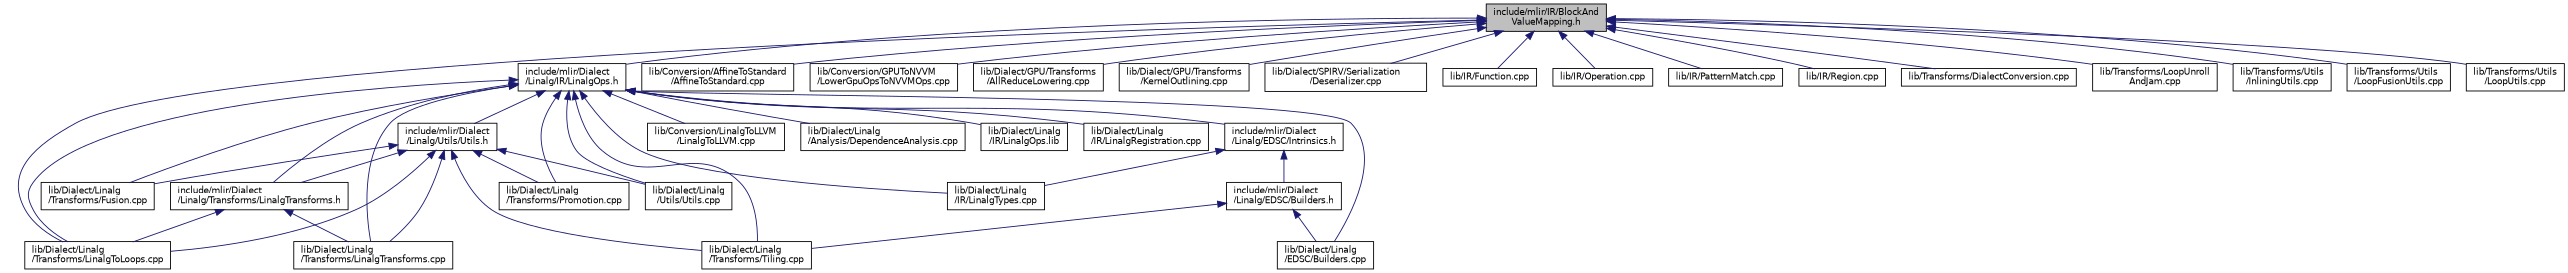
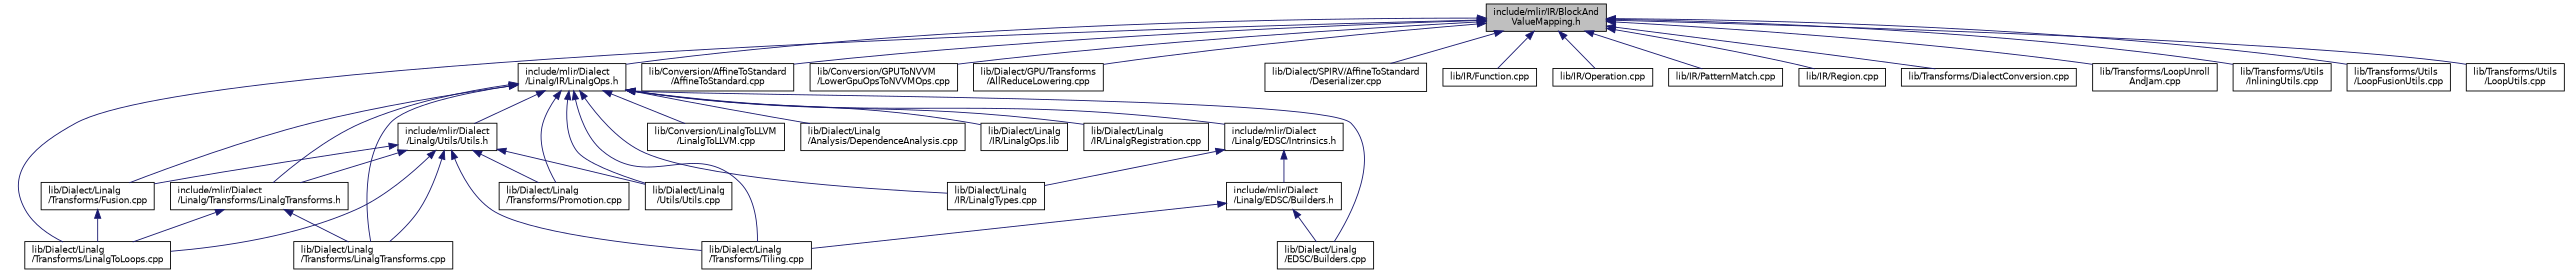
node "lib/Dialect/GPU/Transforms /KernelOutlining.cpp": removed
node "lib/Dialect/SPIRV/Serialization /Deserializer.cpp": label "lib/Dialect/SPIRV/Serialization /Deserializer.cpp" -> "lib/Dialect/SPIRV/AffineToStandard /Deserializer.cpp"
edge "lib/Dialect/Linalg /Transforms/LinalgToLoops.cpp" -> "include/mlir/Dialect /Linalg/IR/LinalgOps.h": now "lib/Dialect/Linalg /Transforms/LinalgToLoops.cpp" -> "lib/Dialect/Linalg /Transforms/Fusion.cpp"
